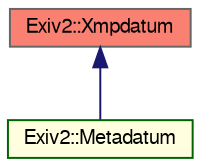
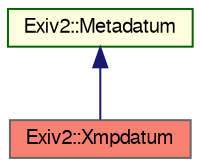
edge "Exiv2::Metadatum" -> "Exiv2::Xmpdatum": reversed
